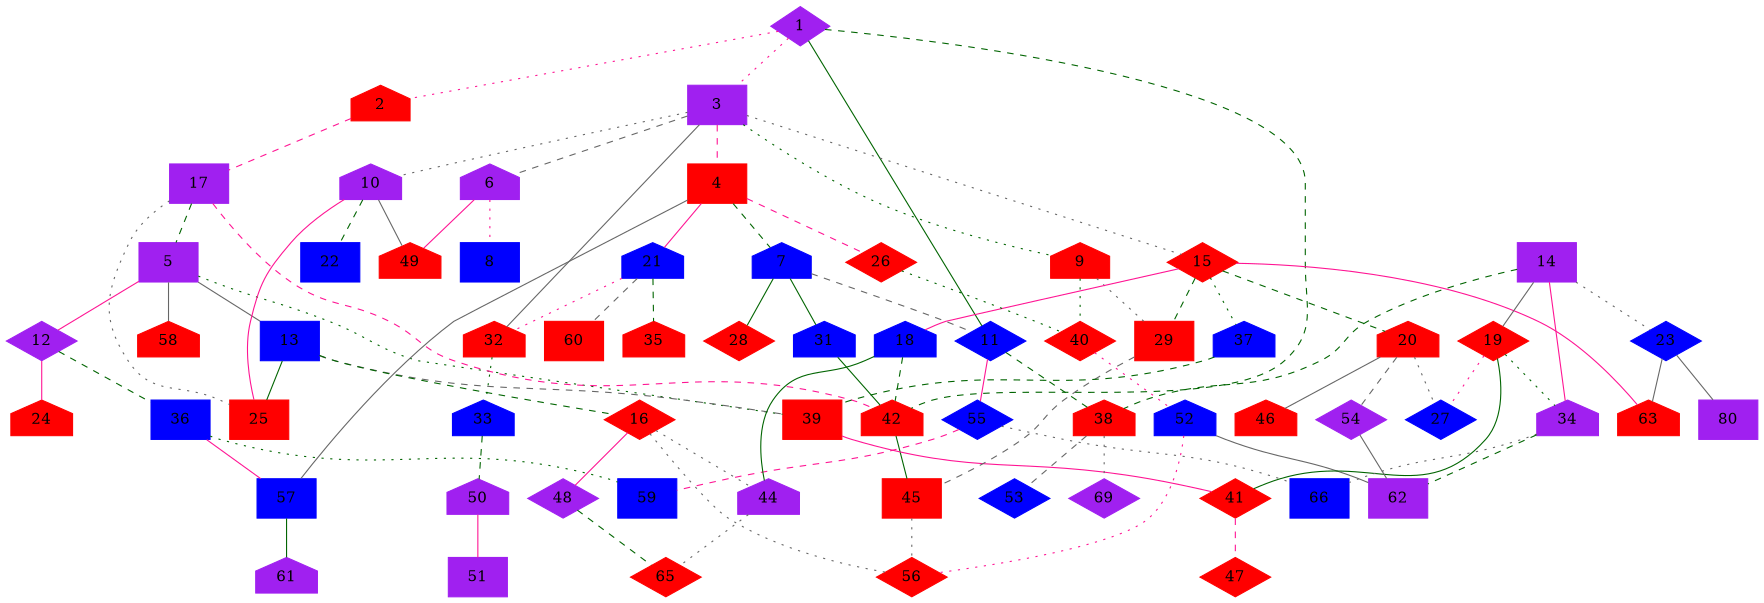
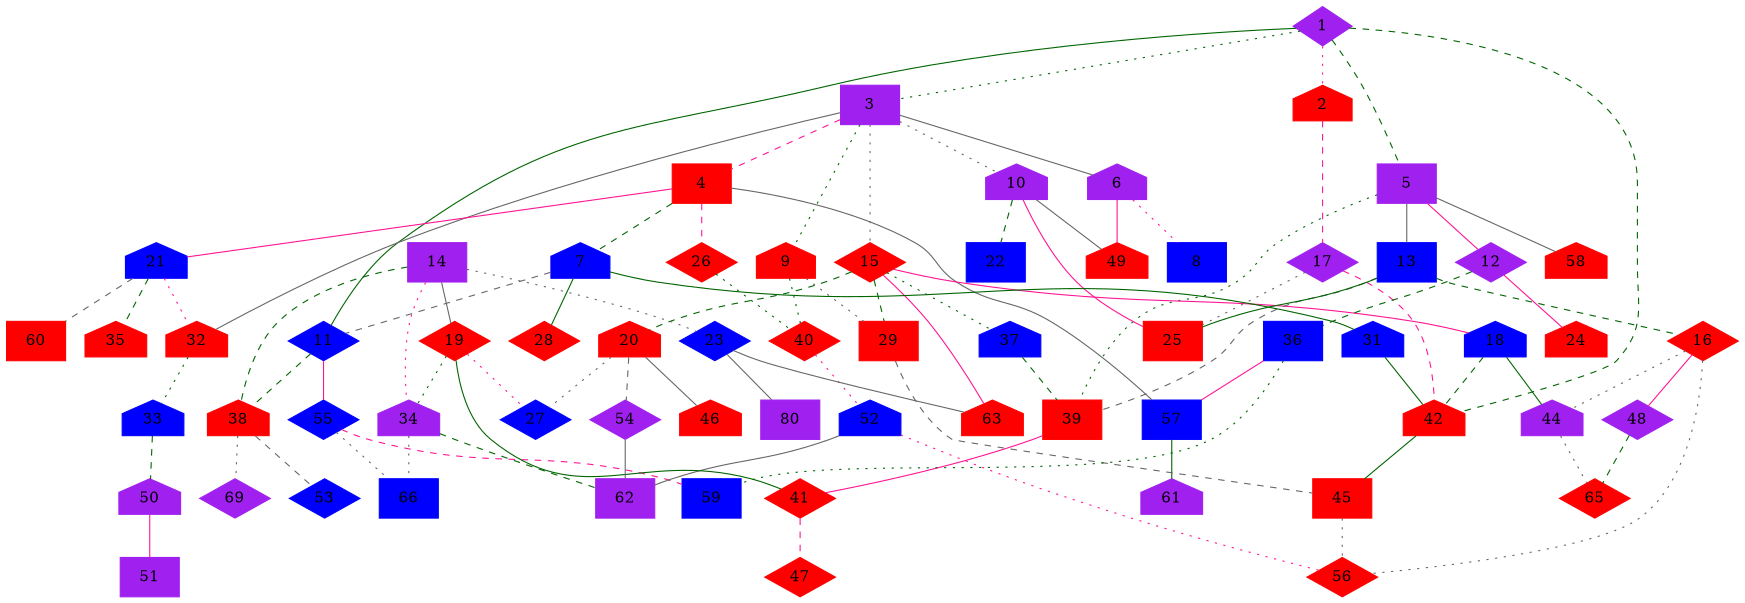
edge "1" -- "3": color deeppink -> darkgreen
edge "3" -- "6": style dashed -> solid
node "17": shape box -> diamond
edge "17" -- "5": now "1" -- "5"
edge "14" -- "34": style solid -> dotted
